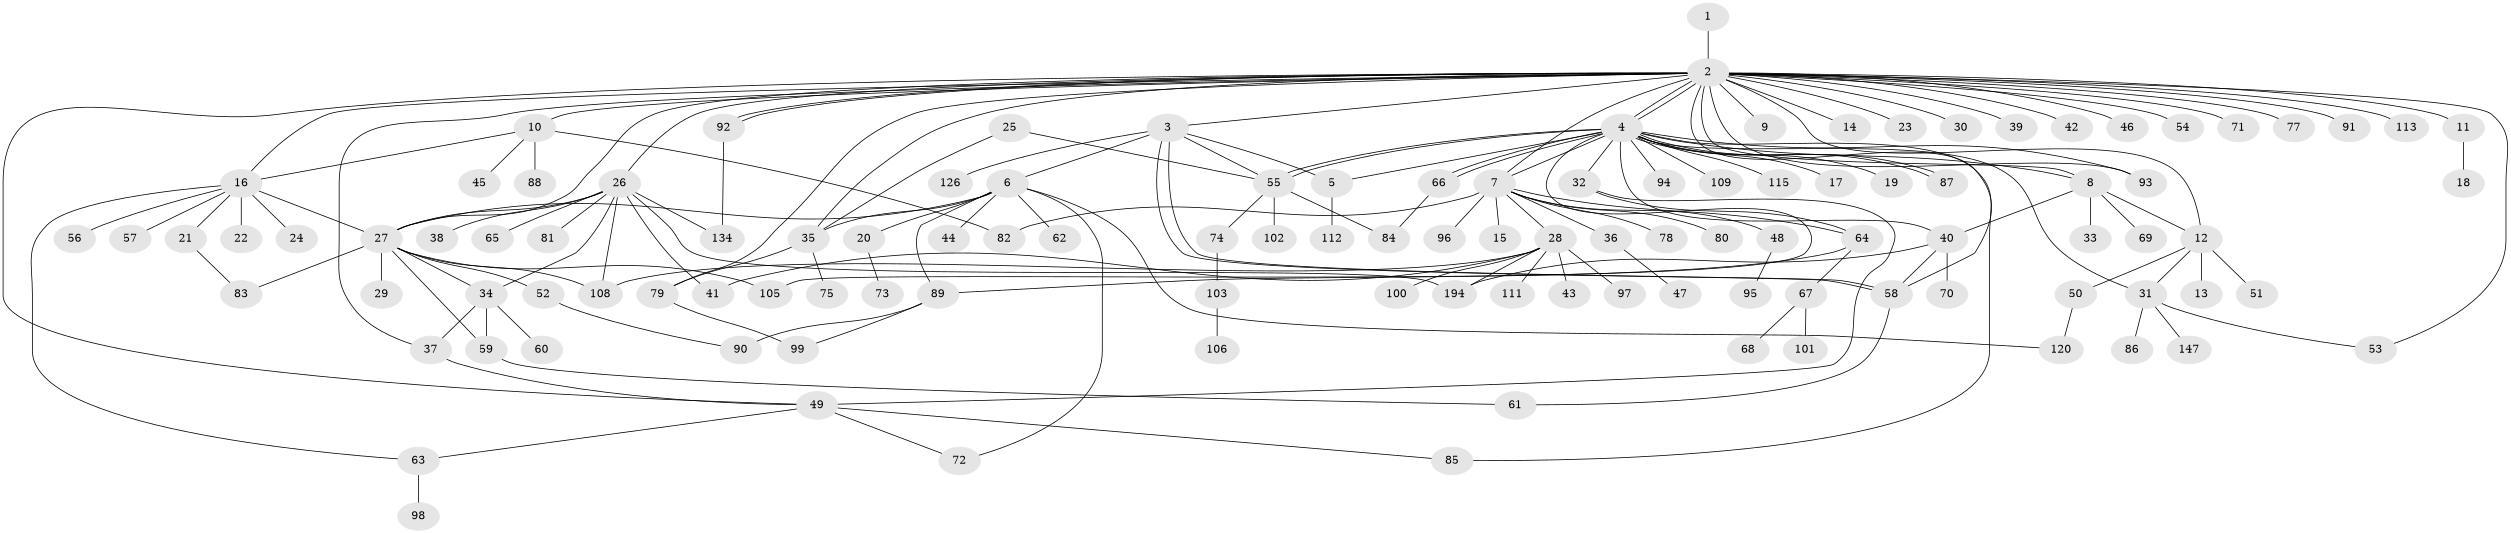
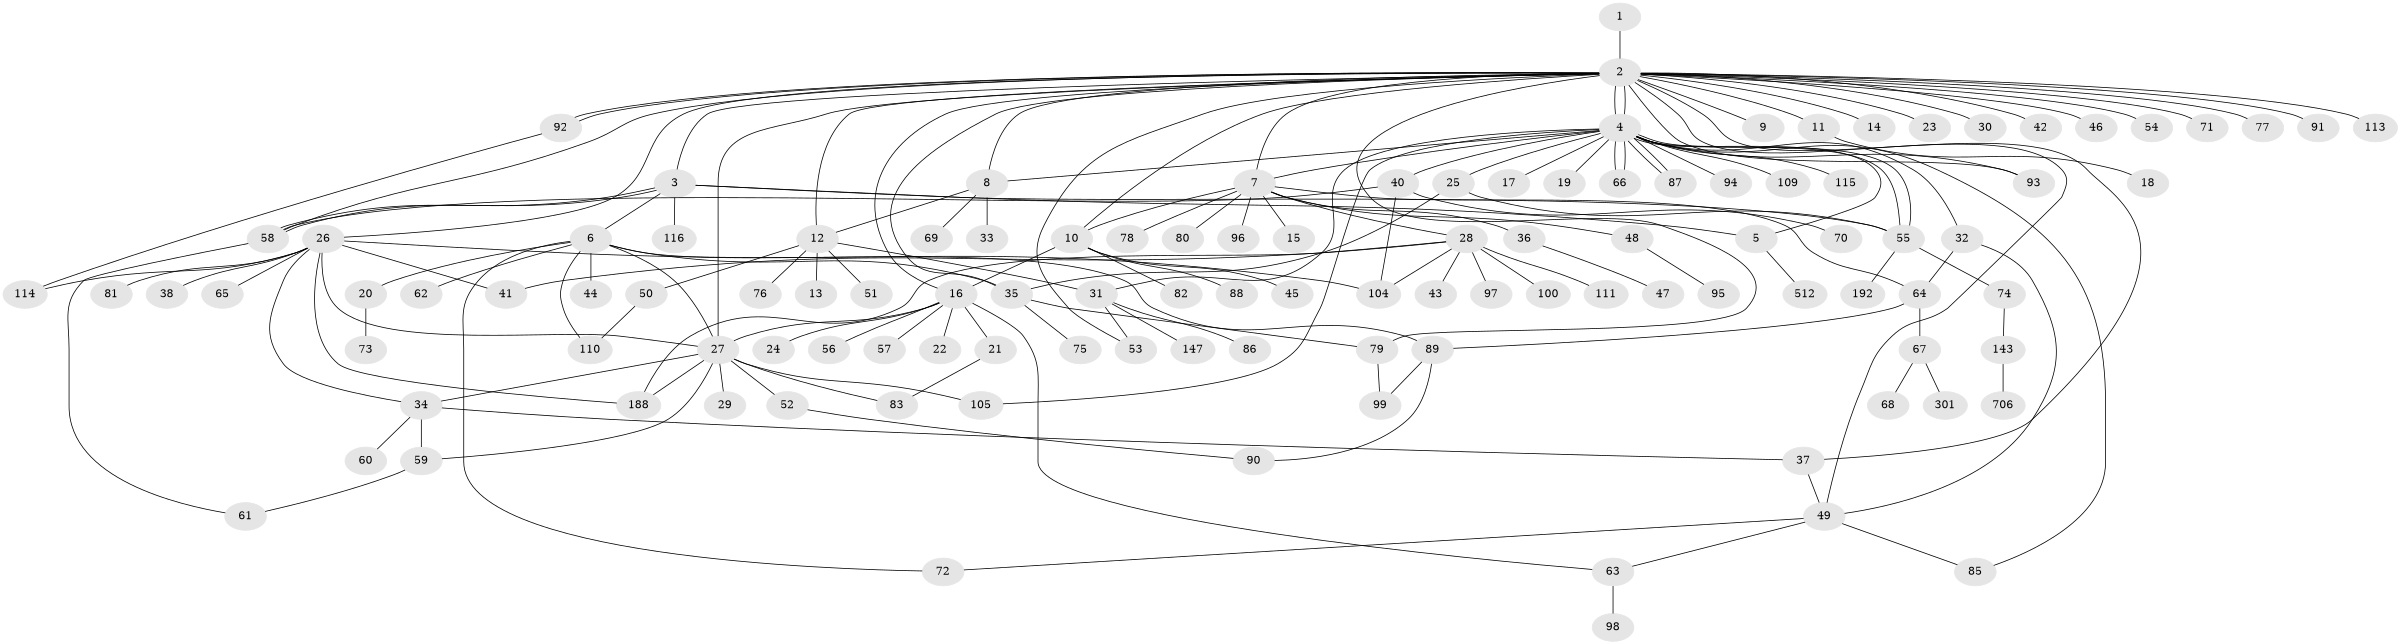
node "39": removed
edge "4" -- "25": added
node "126": label "126" -> "116"
edge "8" -- "40": removed
edge "7" -- "82": now "7" -- "10"
node "134": label "134" -> "114"
node "102": label "102" -> "192"
node "112": label "112" -> "512"
node "84": removed
node "108": label "108" -> "188"
node "76": added
node "103": label "103" -> "143"
node "194": label "194" -> "104"
node "106": label "106" -> "706"
node "101": label "101" -> "301"
node "120": label "120" -> "110"
